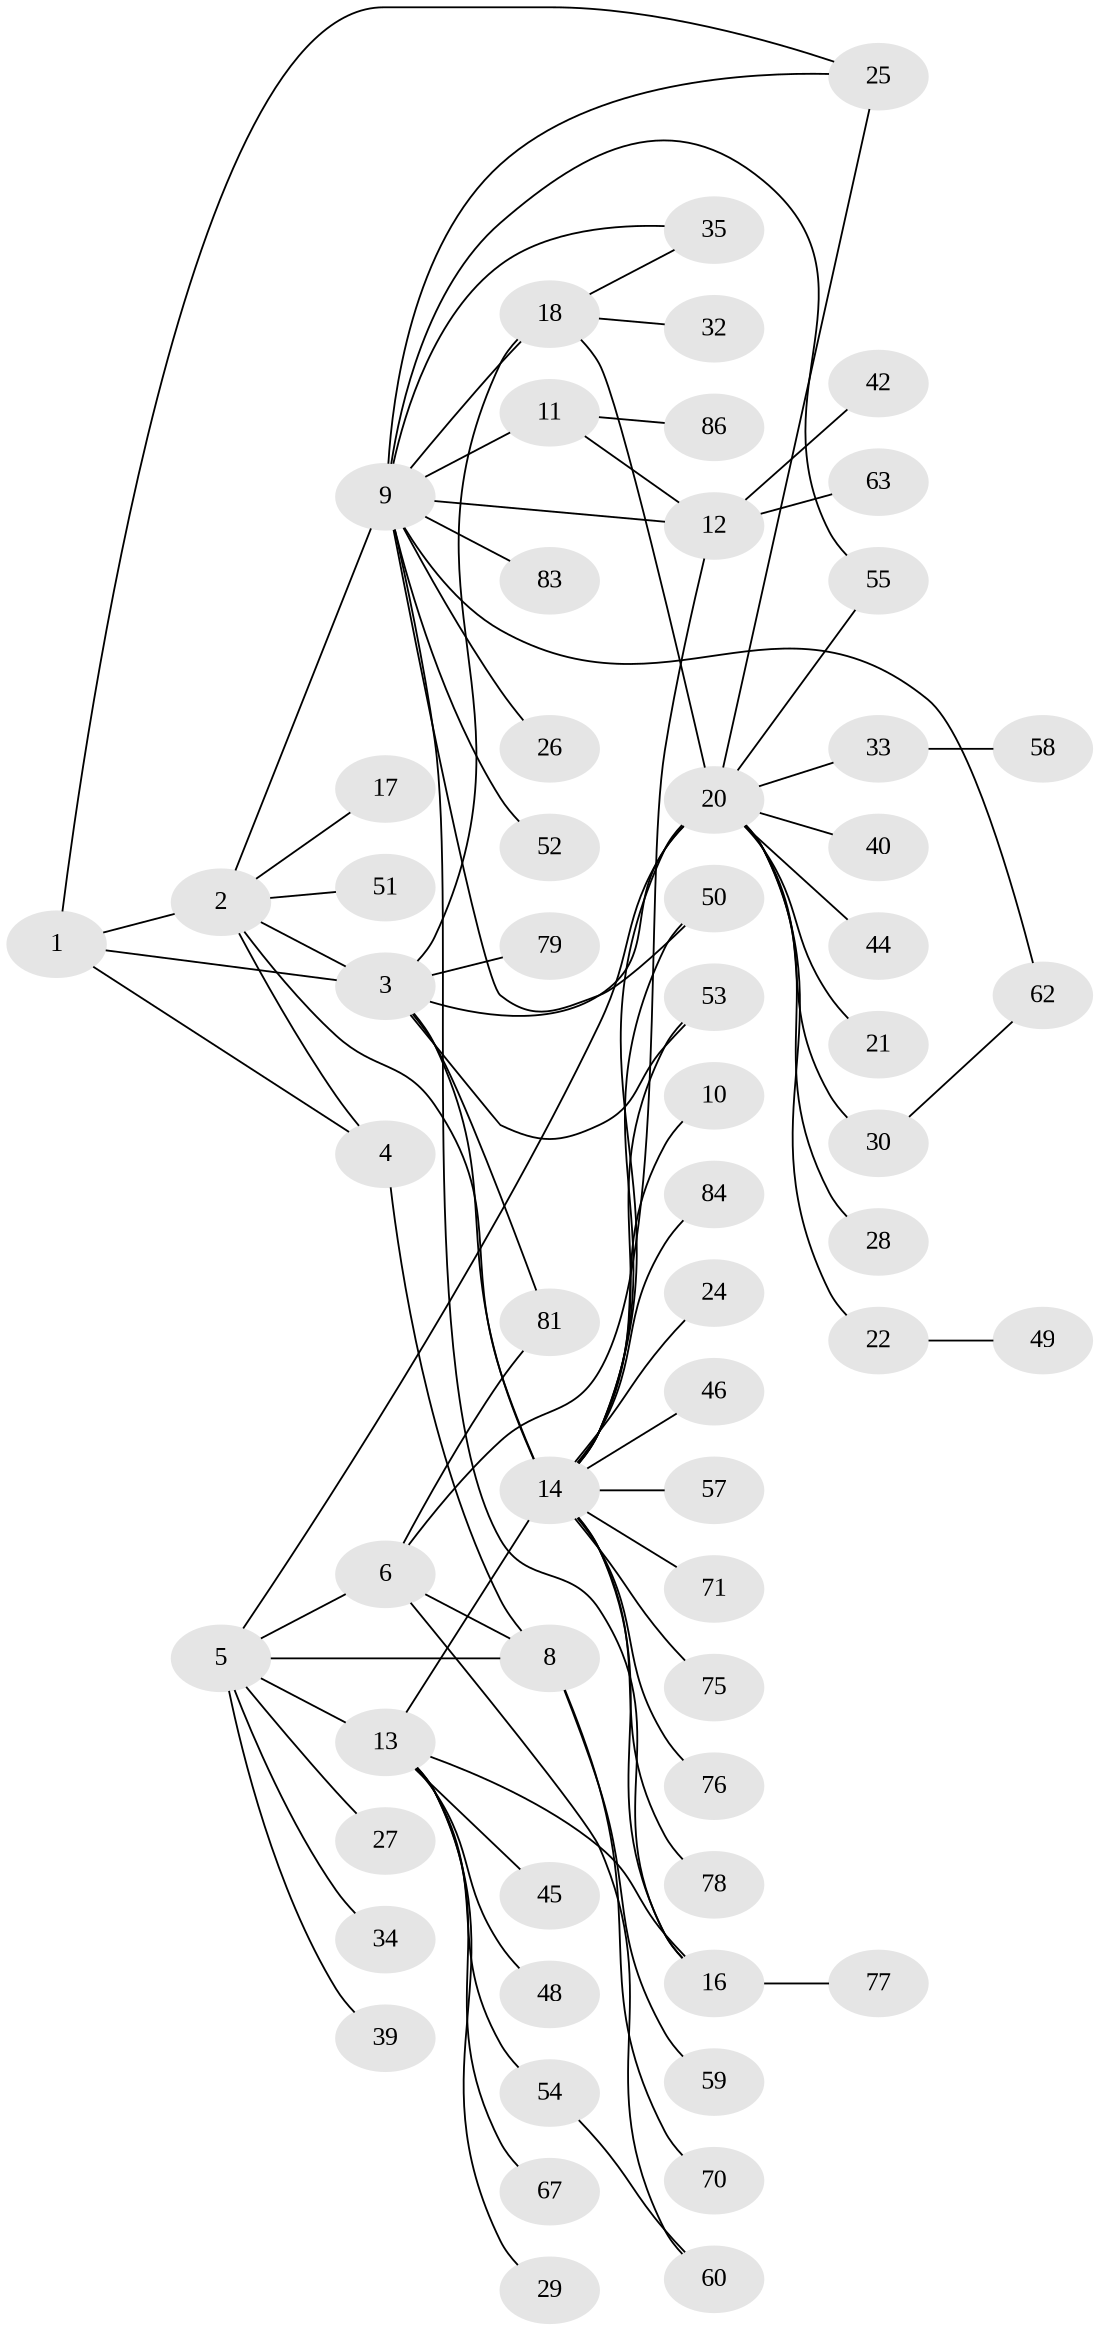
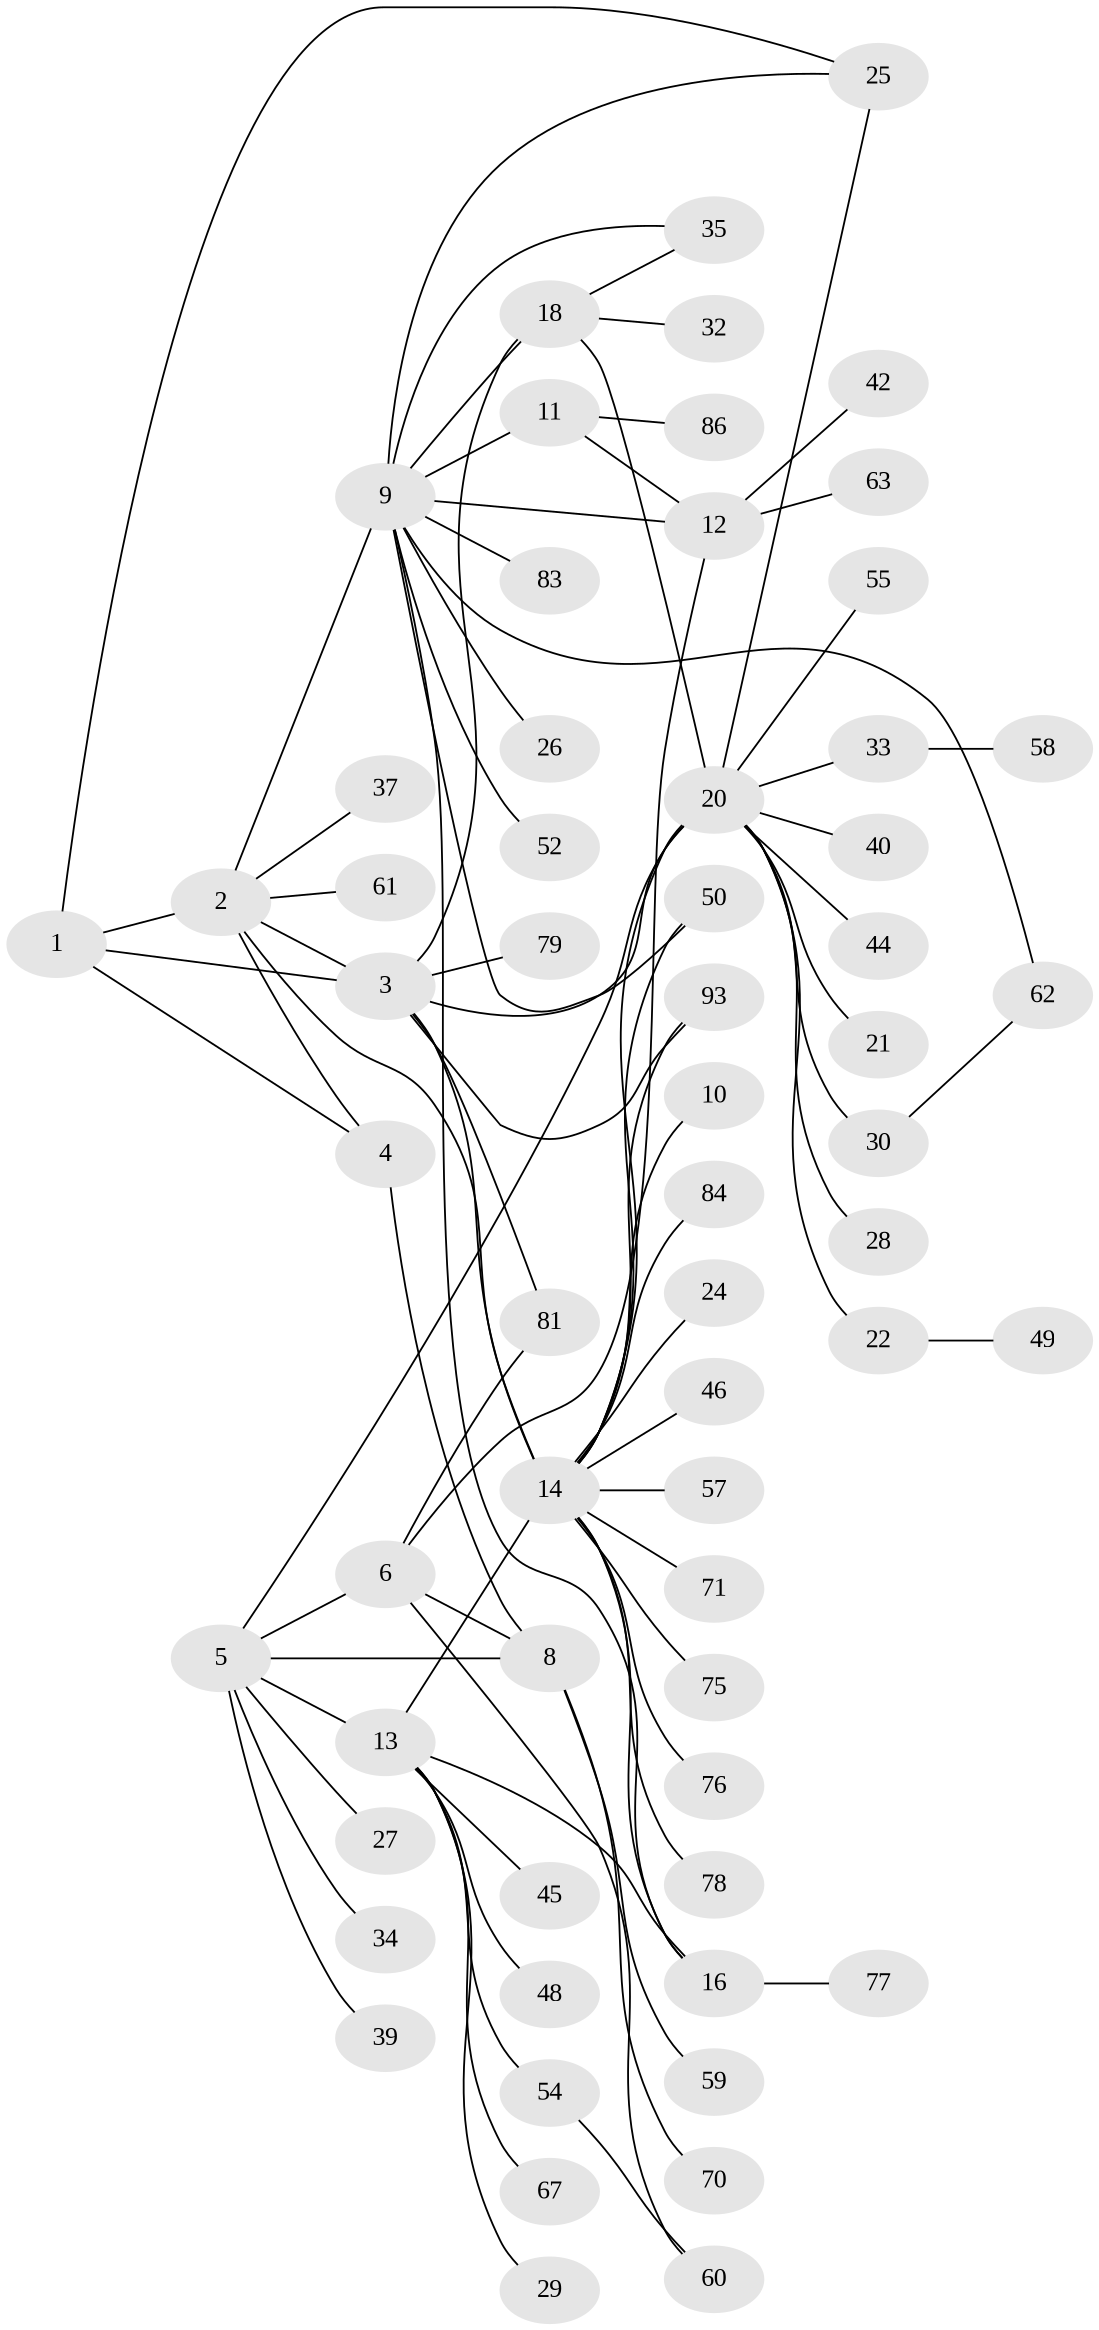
edge "9" -- "55": removed
node "17": label "17" -> "37"
node "51": label "51" -> "61"
node "53": label "53" -> "93"
